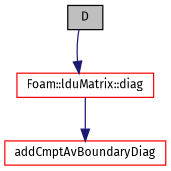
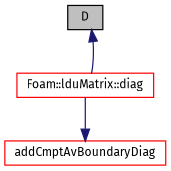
edge "D" -> "Foam::lduMatrix::diag": reversed
